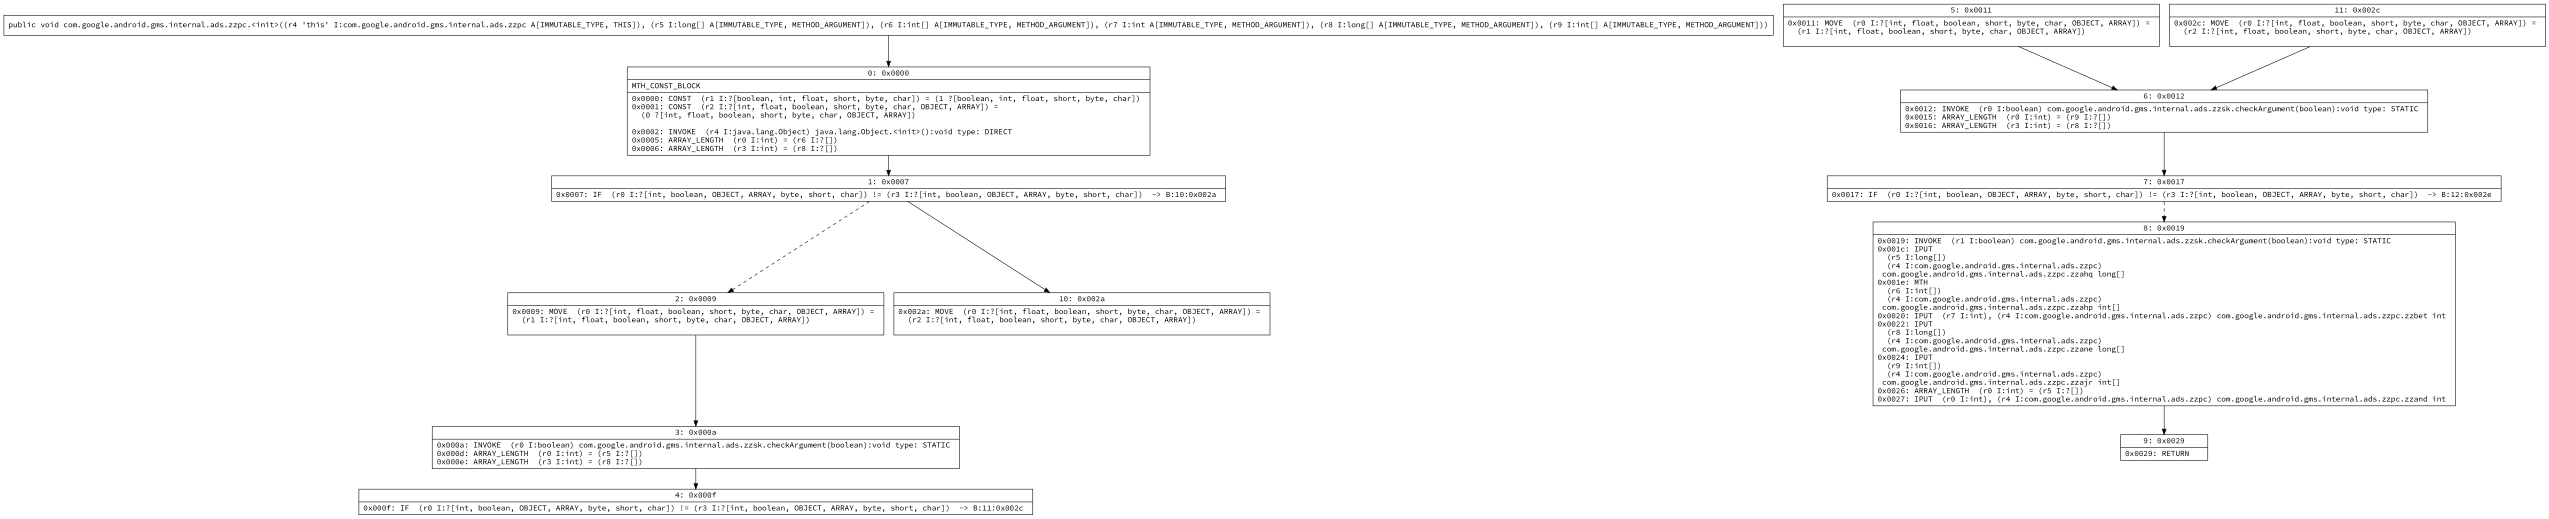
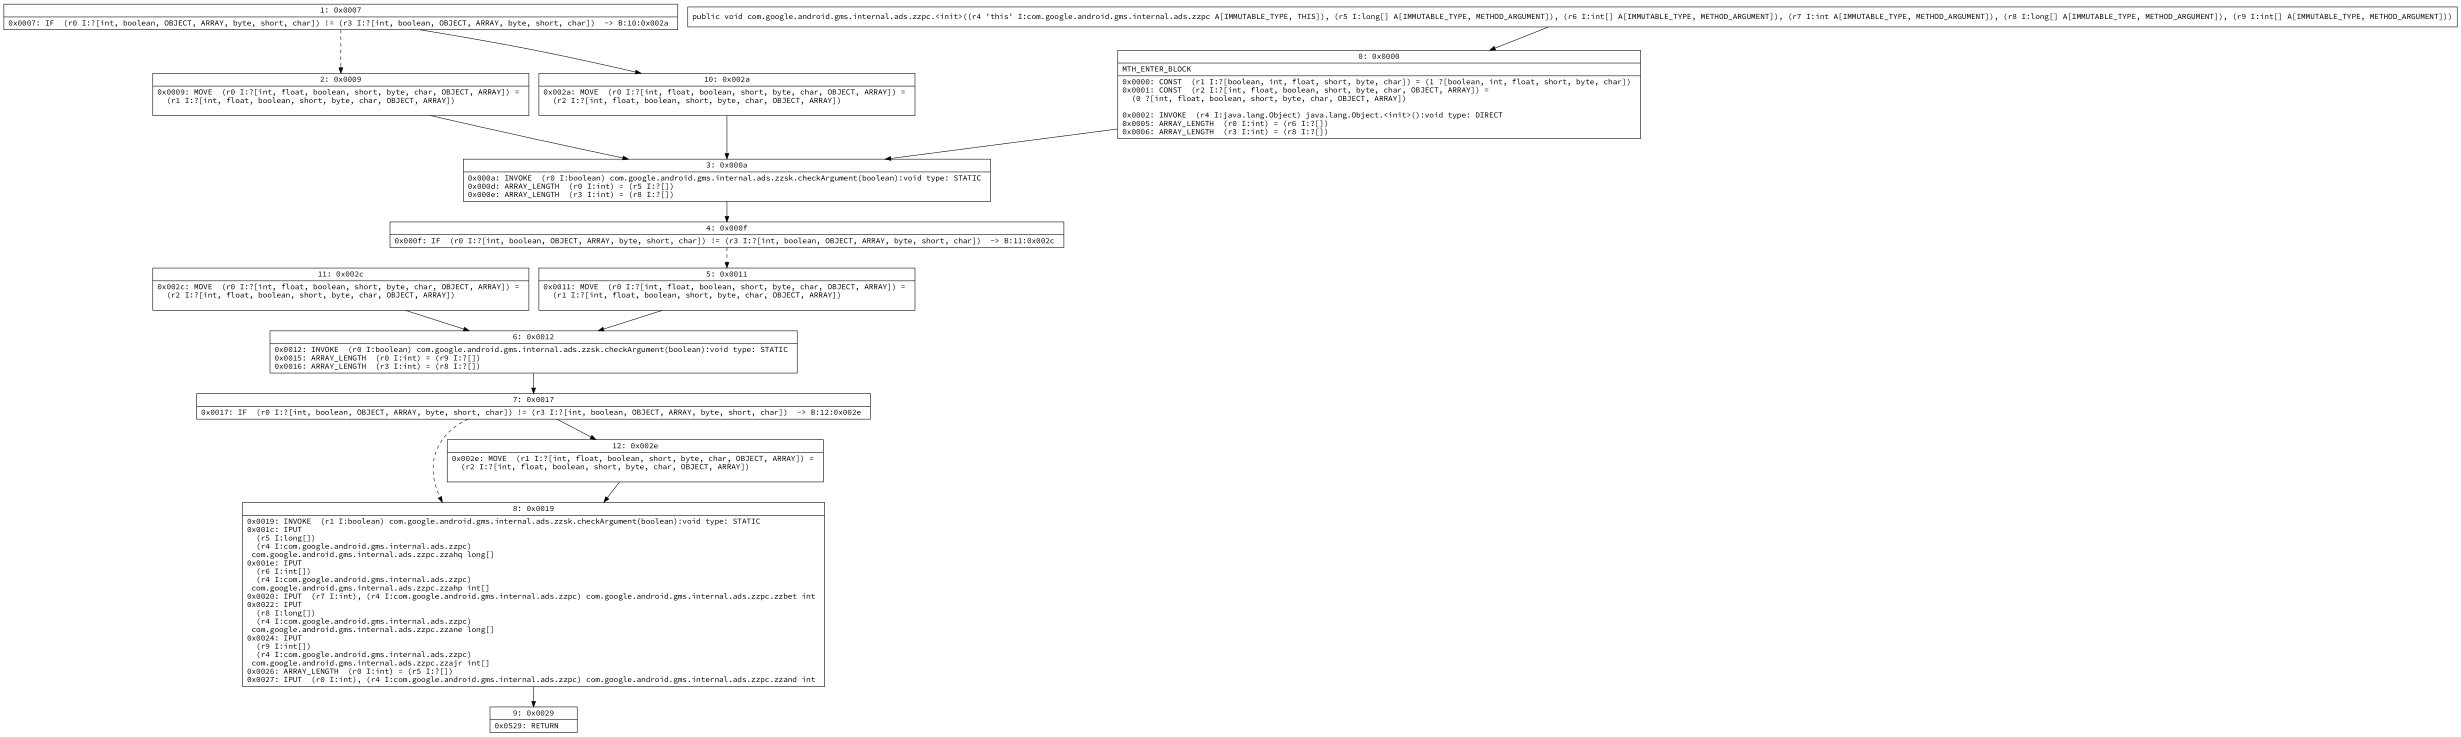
node "0: 0x0000": text "MTH_CONST_BLOCK" -> "MTH_ENTER_BLOCK"
edge "10: 0x002a" -> "3: 0x000a": added
edge "0: 0x0000" -> "1: 0x0007": now "0: 0x0000" -> "3: 0x000a"
edge "4: 0x000f" -> "5: 0x0011": added
node "8: 0x0019": text "0x001e: MTH" -> "0x001e: IPUT"
node "9: 0x0029": text "0x0029: RETURN" -> "0x0529: RETURN"
node "12: 0x002e": added
